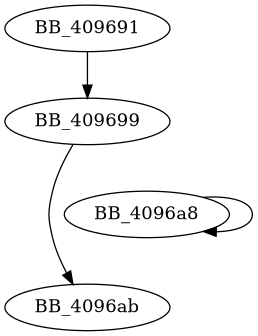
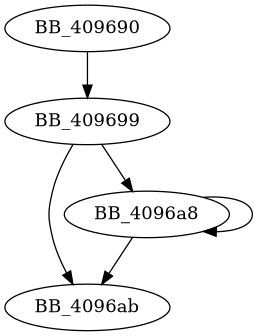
node "BB_409691": label "BB_409691" -> "BB_409690"
edge "BB_409699" -> "BB_4096a8": added
edge "BB_4096a8" -> "BB_4096ab": added
